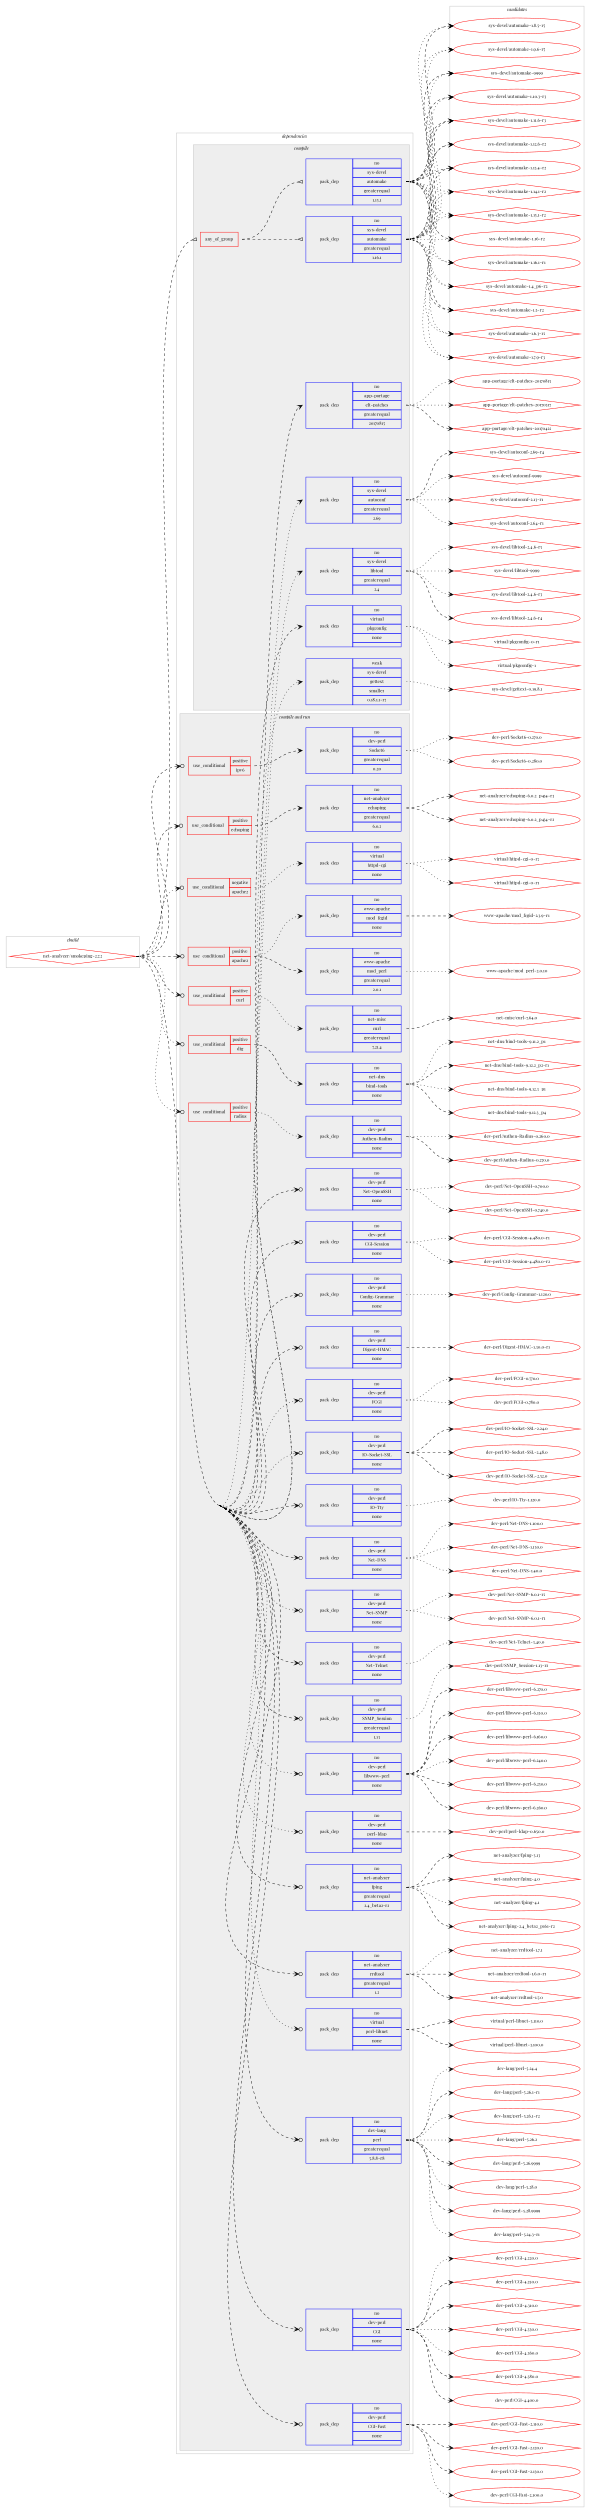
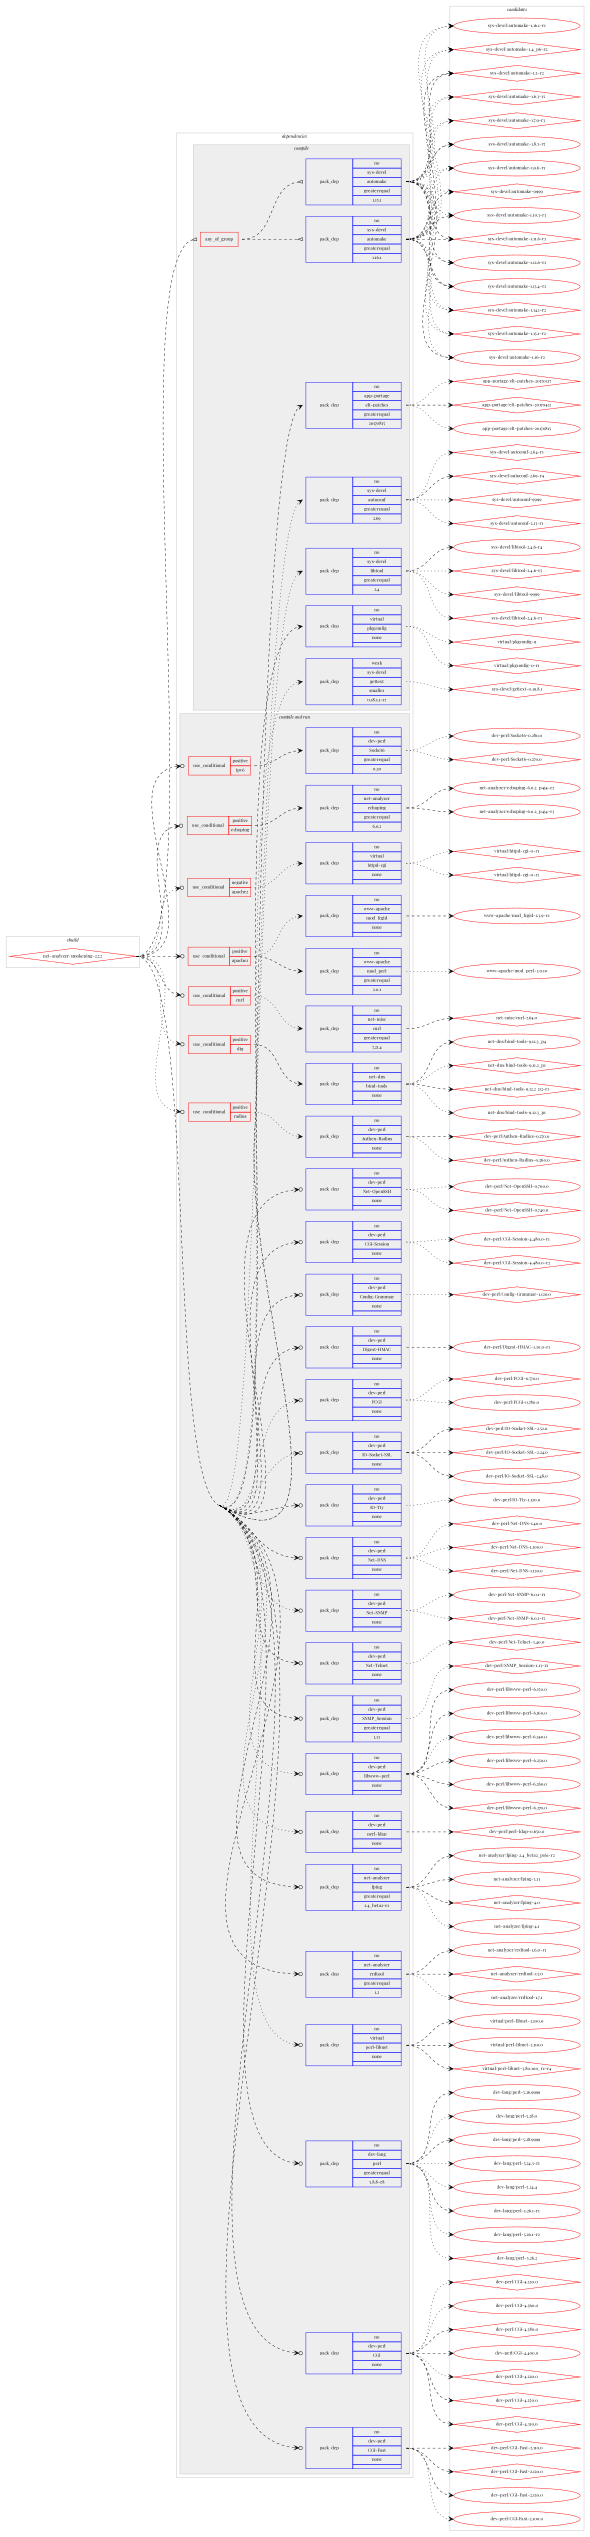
node "virtual/pkgconfig-1": label "virtual/pkgconfig-1" -> "virtual/pkgconfig-9"
node "virtual/perl-libnet-3.80.100_rc-r4": added
